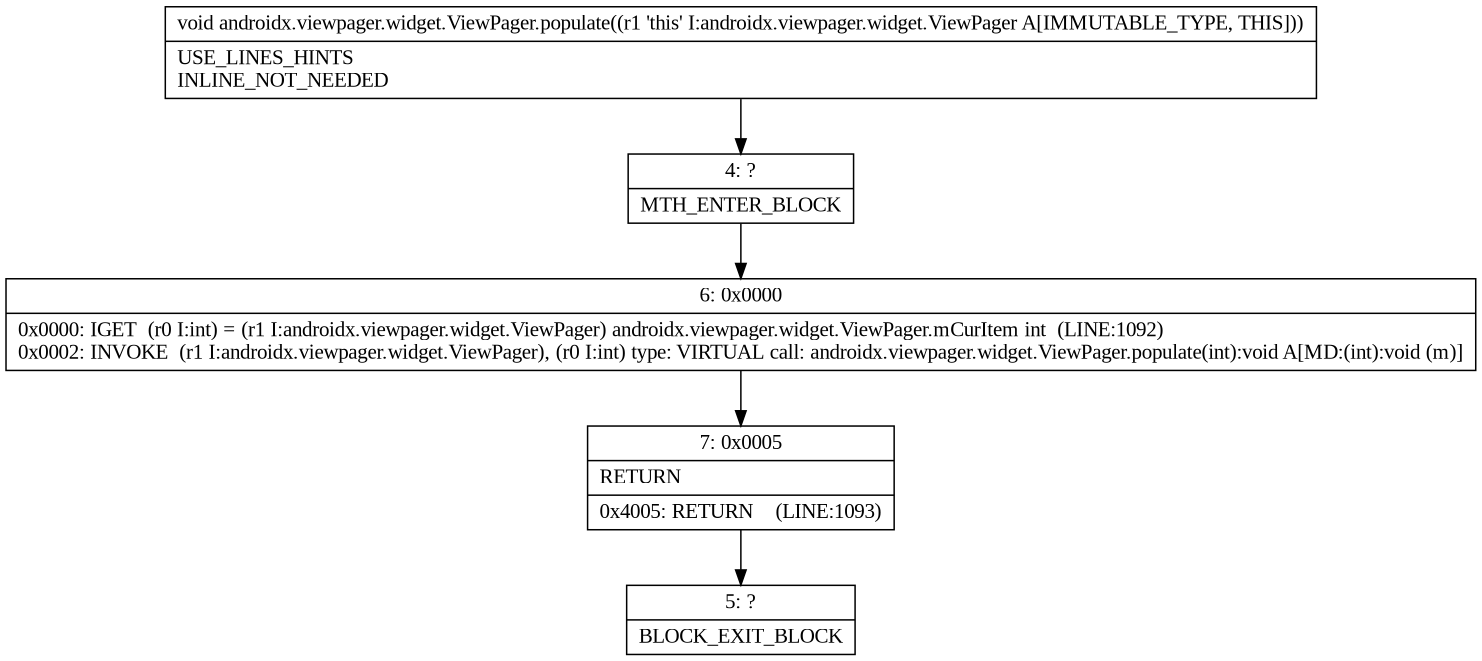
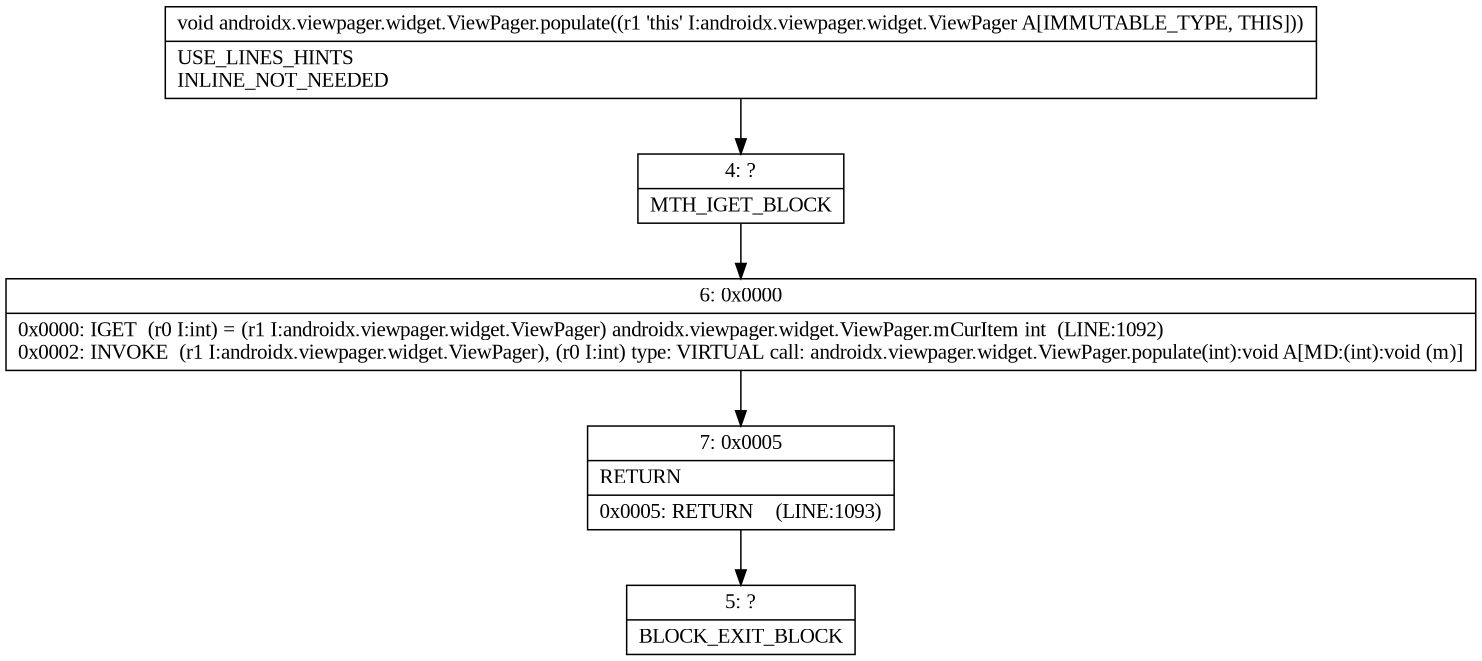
node "4: ?": text "MTH_ENTER_BLOCK" -> "MTH_IGET_BLOCK"
node "7: 0x0005": text "0x4005: RETURN    (LINE:1093)" -> "0x0005: RETURN    (LINE:1093)"
